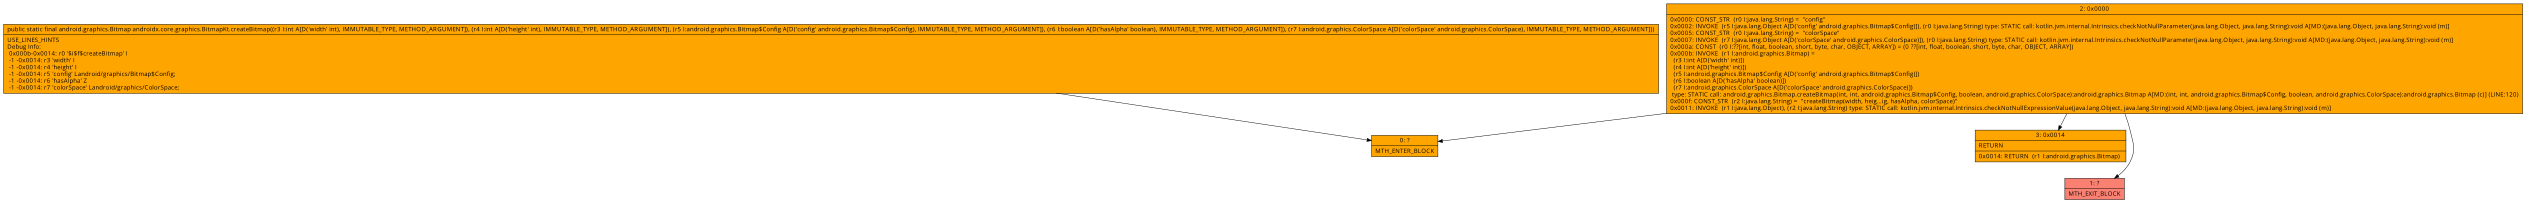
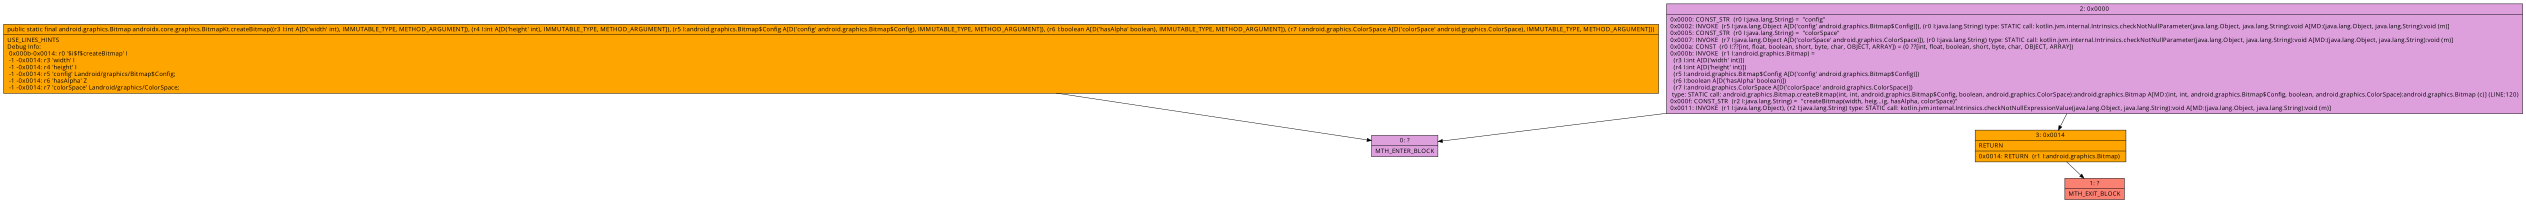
node "2: 0x0000": fillcolor orange -> plum
node "0: ?": fillcolor orange -> plum
edge "2: 0x0000" -> "1: ?": now "3: 0x0014" -> "1: ?"
